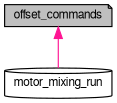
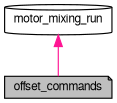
edge "motor_mixing_run" -> "offset_commands": reversed
